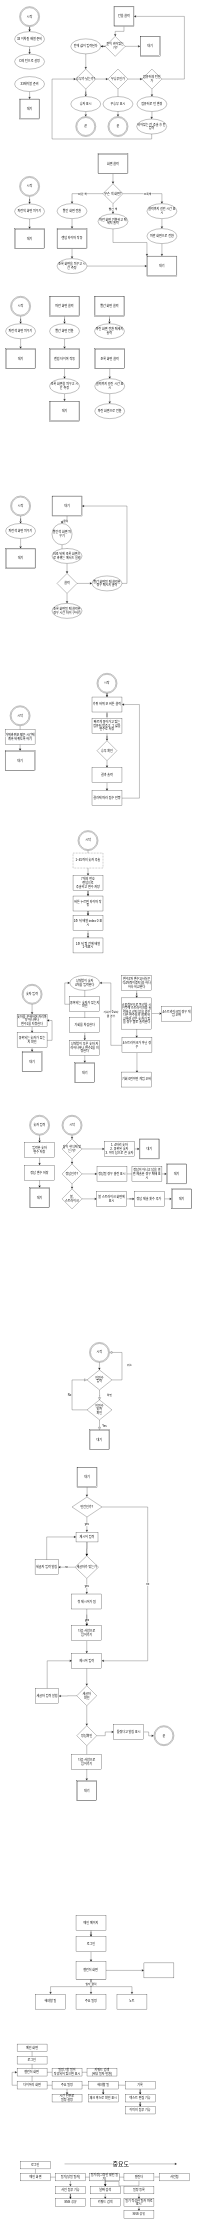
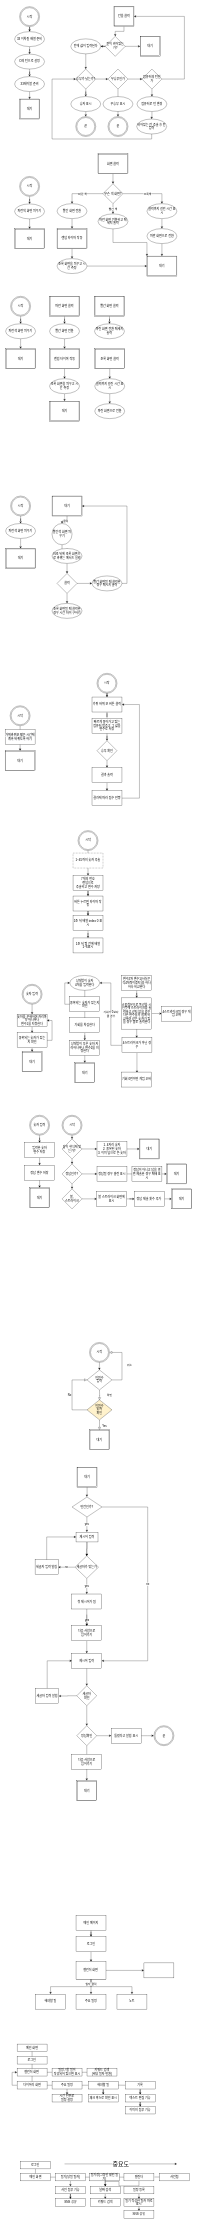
edge "O의 턴으로 설정" -> "33테이블 준비": added
node "1. 4자리 숫자 2. 중복된 숫자 3. 이미 답으로 쓴 숫자": moved (120, 1149) -> (112, 1149)
node "인원수 숫자 확인": fillcolor #ffffff -> #fff2cc
node "틀렸다고 알림 표시": moved (129, 1733) -> (126, 1737)
